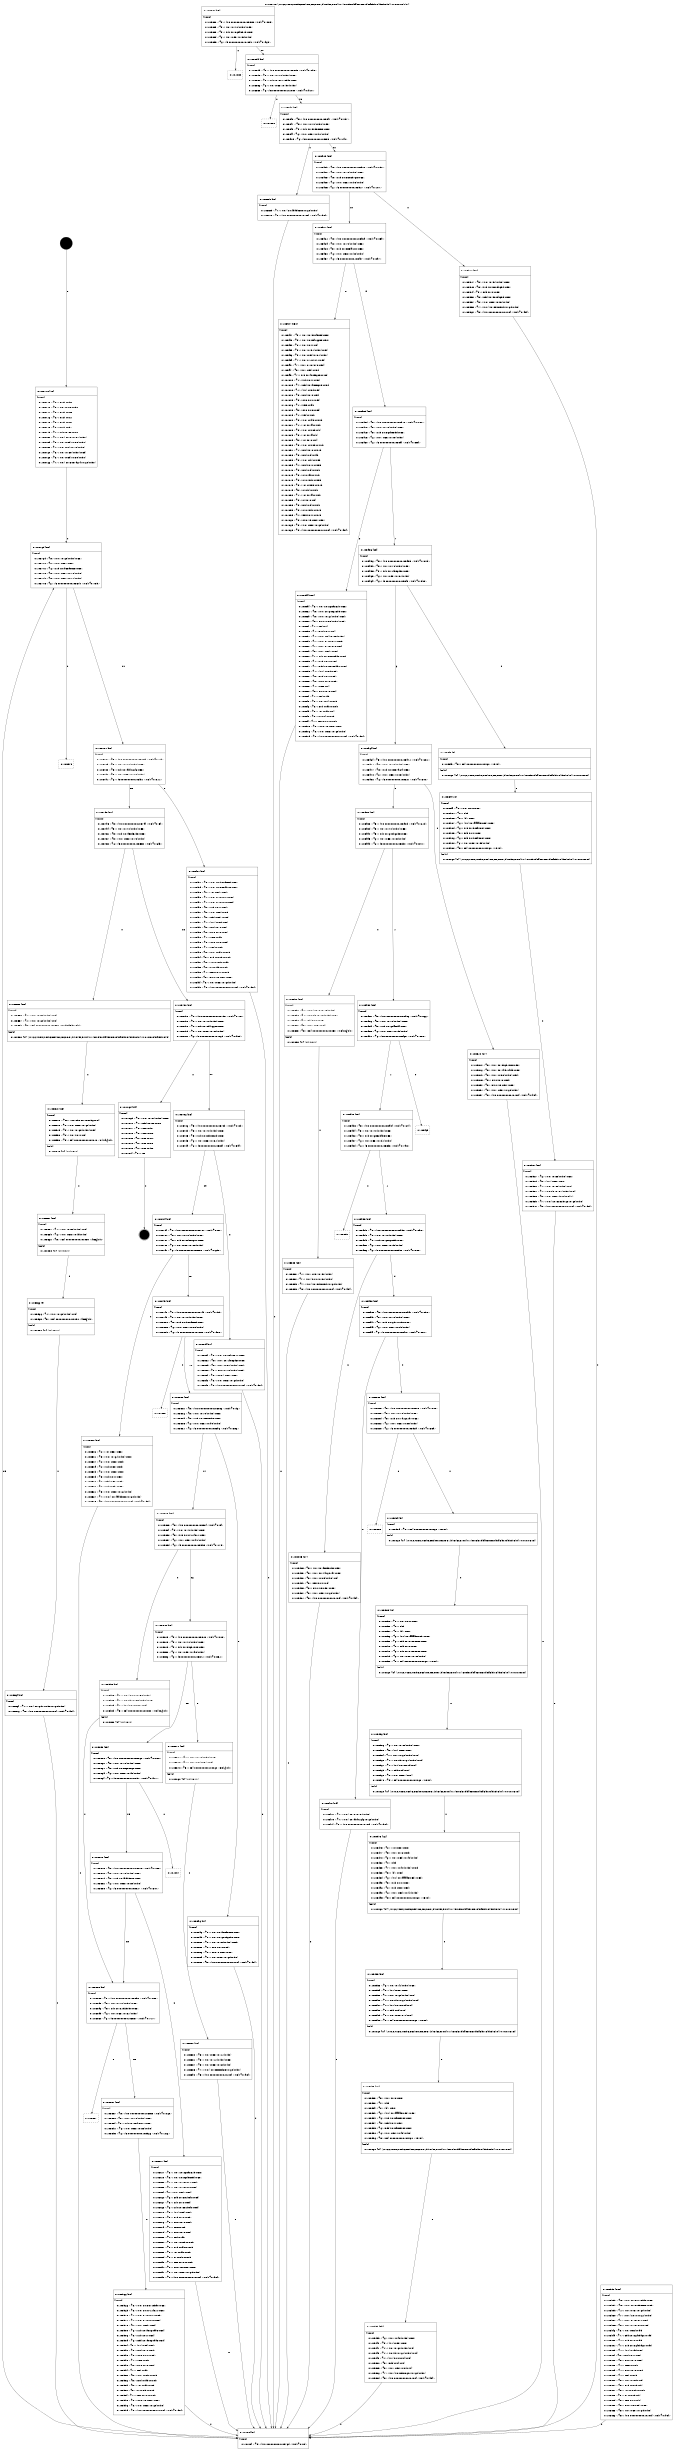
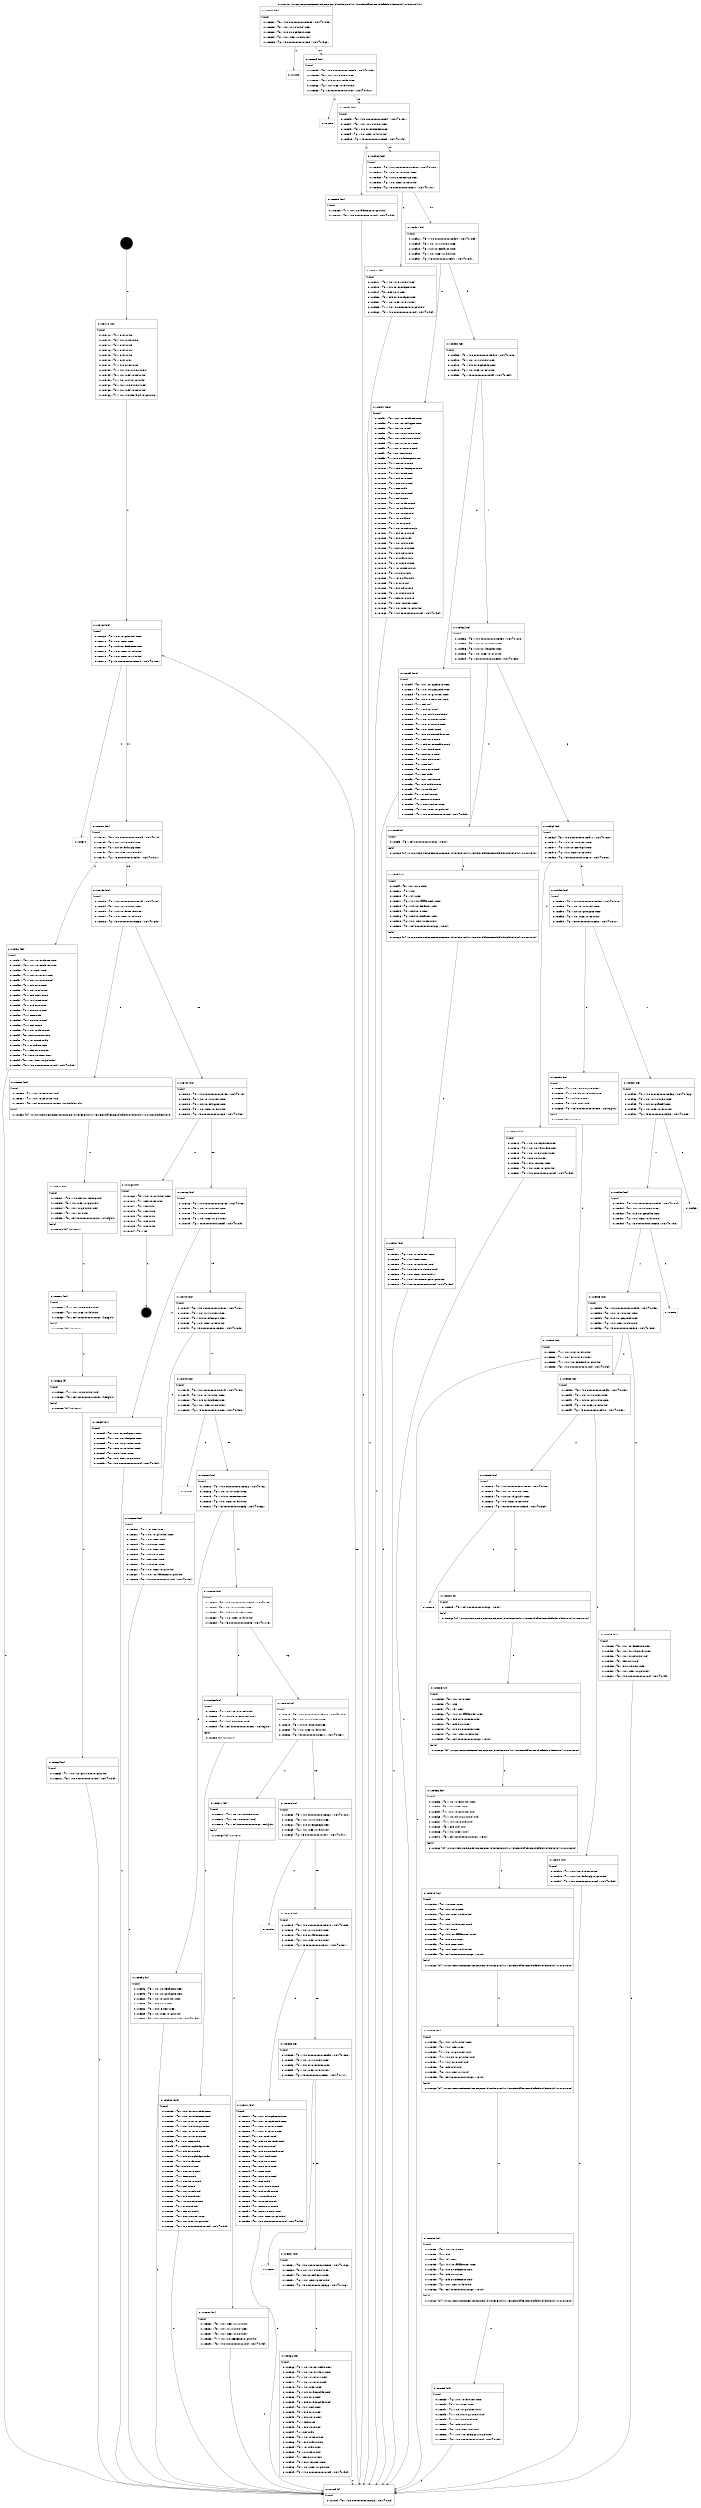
edge "0x403fd7 [150]" -> "0x4040cf [5]": added, label "1"
edge "0x403bbe [20]" -> "0x40388e [25]": now "0x403bbe [20]" -> "0x403bd2 [105]"
